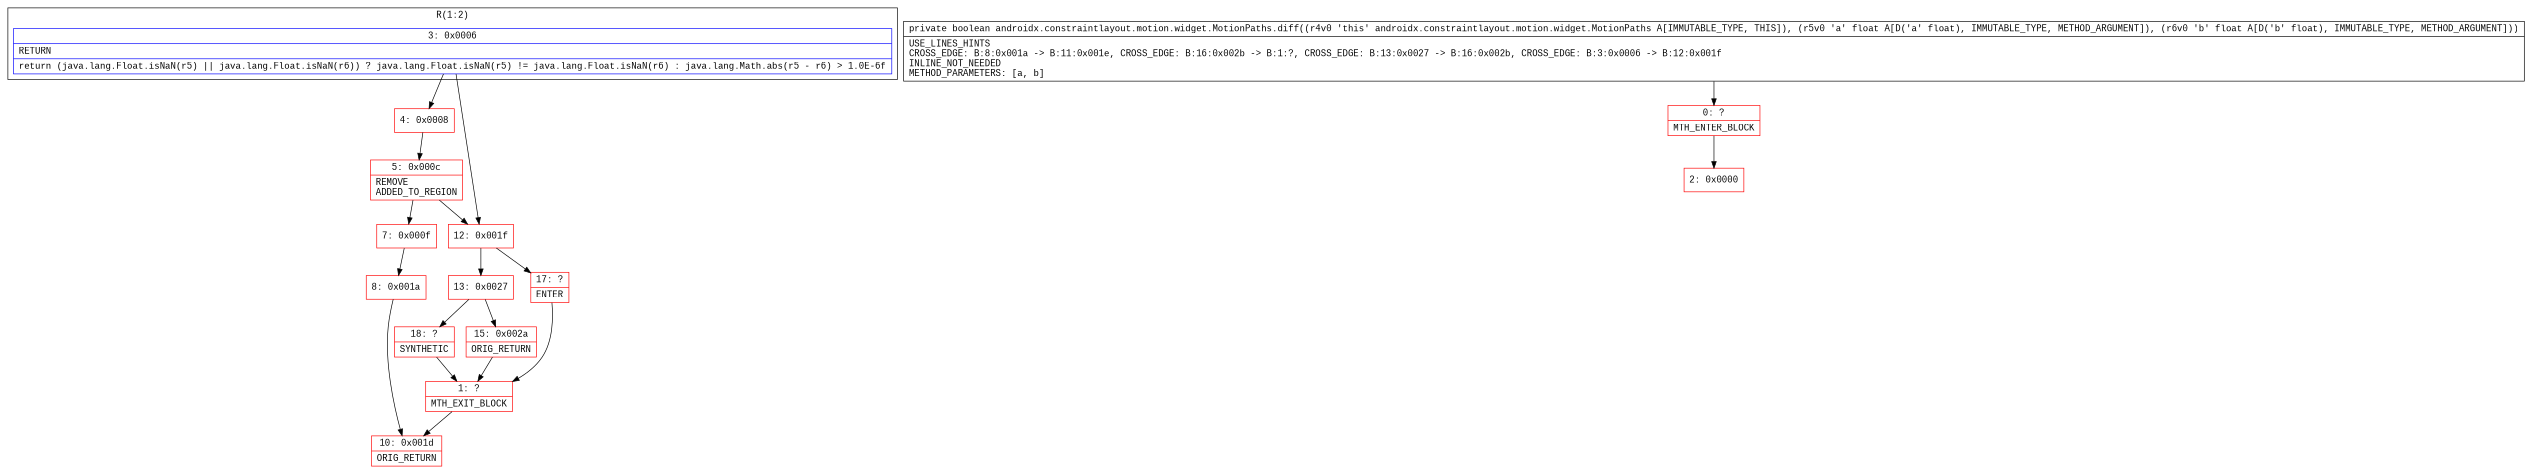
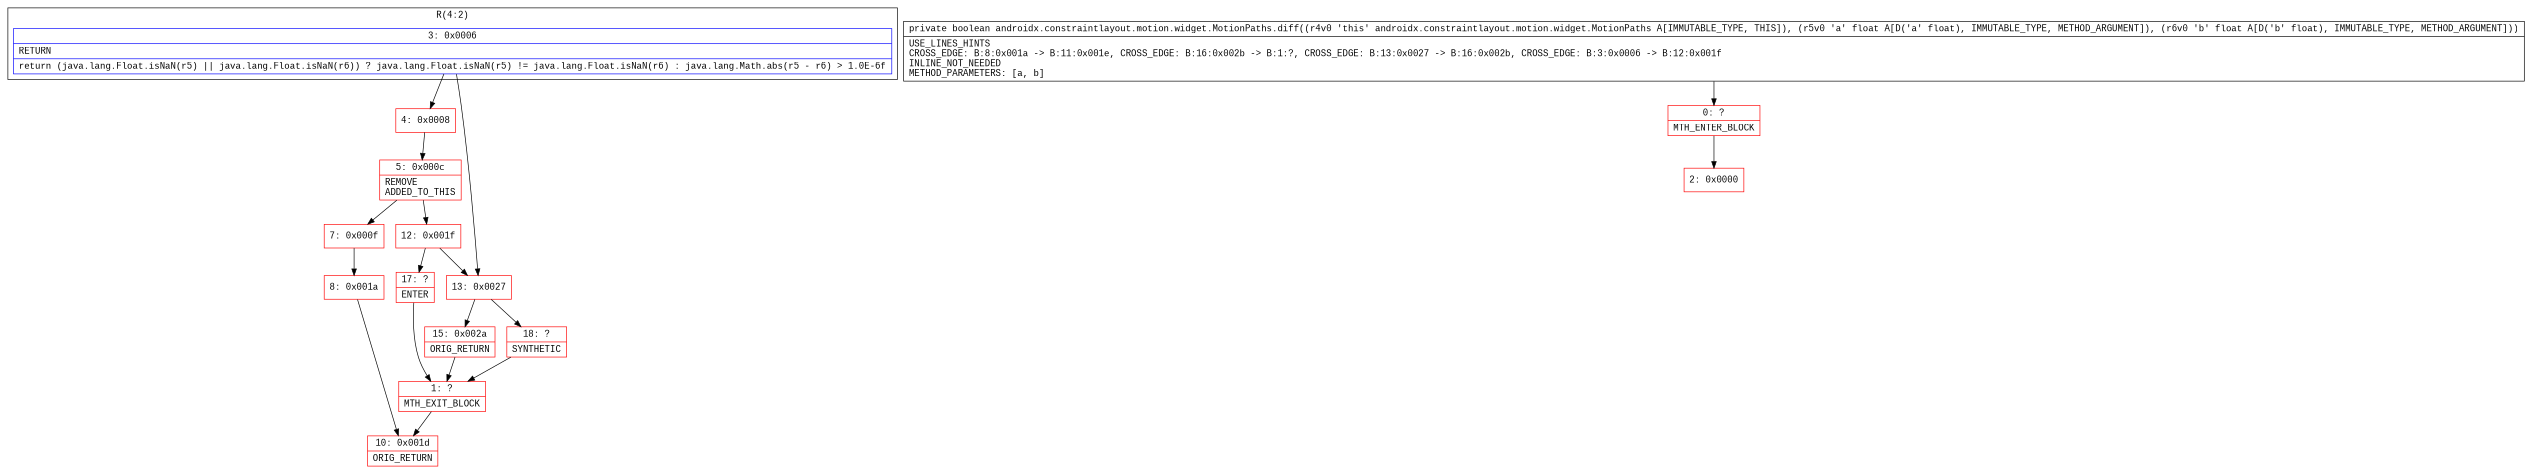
cluster "R(1:2)": label "R(1:2)" -> "R(4:2)"
edge "3: 0x0006" -> "12: 0x001f": now "3: 0x0006" -> "13: 0x0027"
node "5: 0x000c": text "ADDED_TO_REGION" -> "ADDED_TO_THIS"
